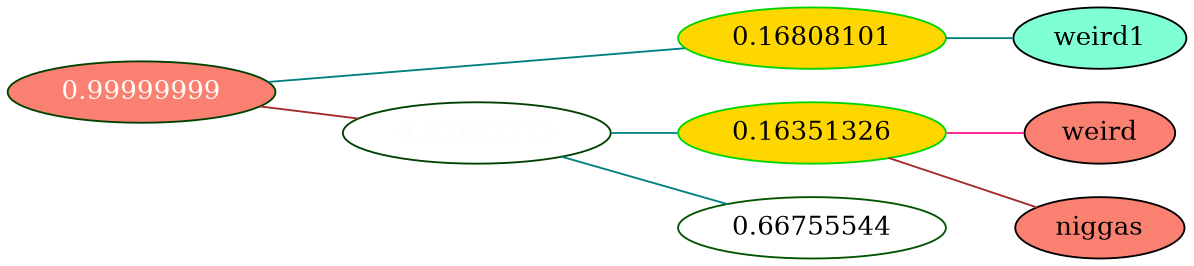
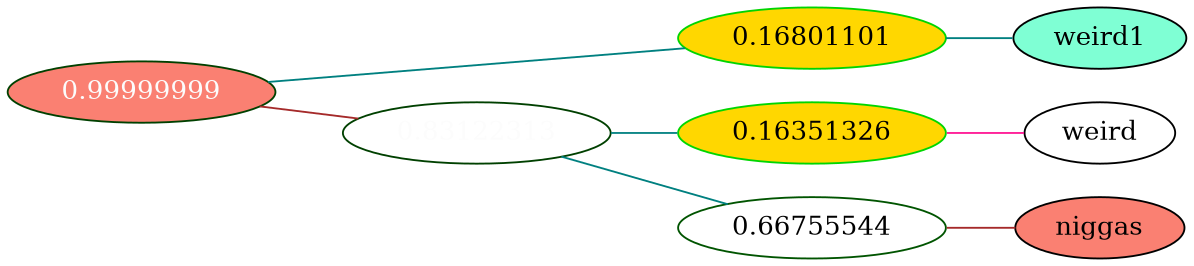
node "0.16808101": label "0.16808101" -> "0.16801101"
node "weird": fillcolor salmon -> white
edge "0.16351326" -- "niggas": now "0.66755544" -- "niggas"
